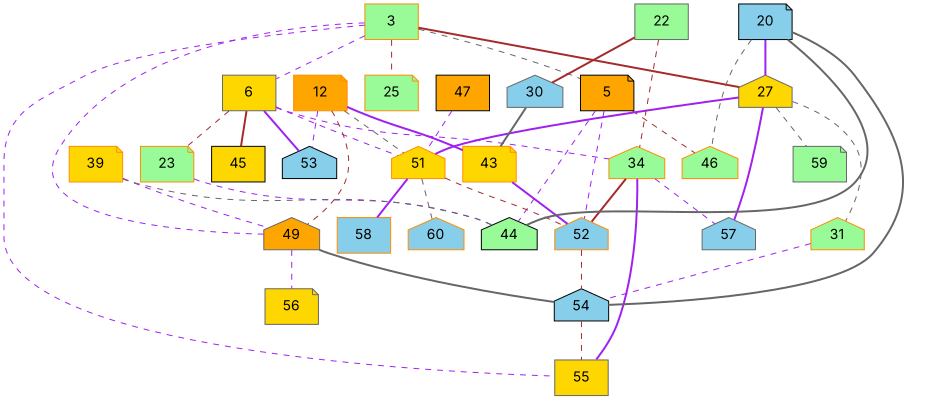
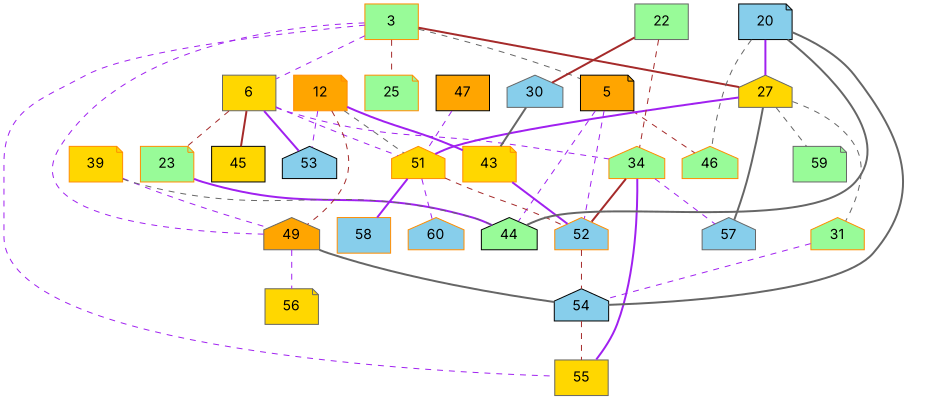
edge "27" -- "57": color purple -> gray40
edge "51" -- "60": color gray40 -> purple
edge "23" -- "44": style dashed -> bold
